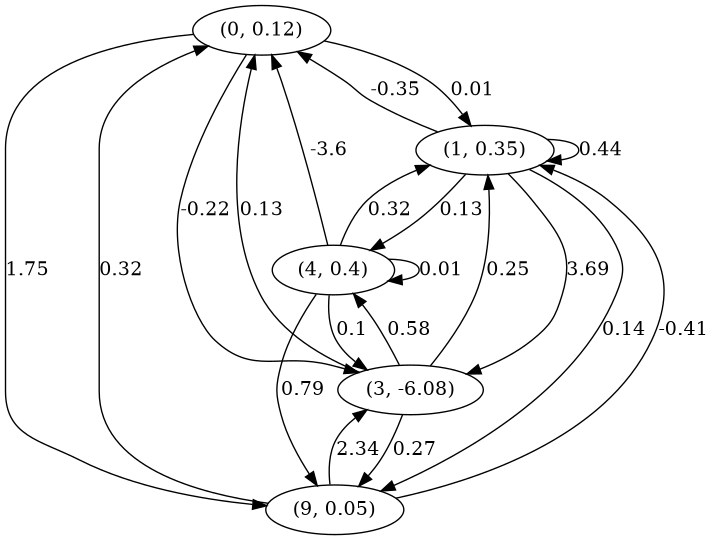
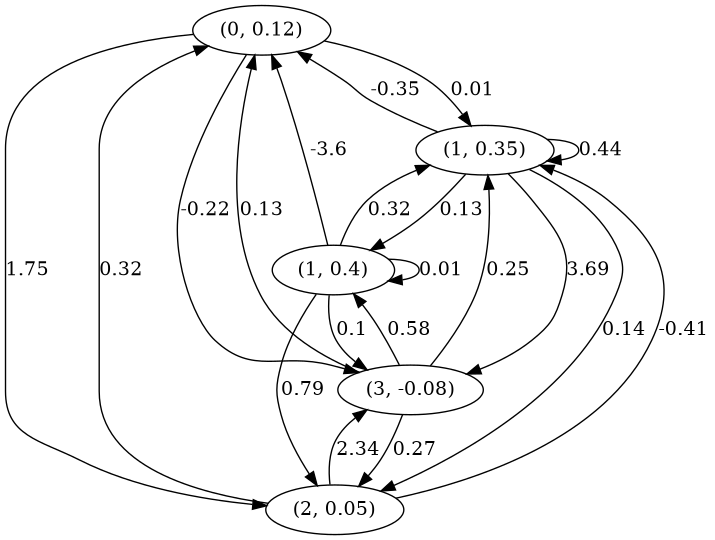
node "(4, 0.4)": label "(4, 0.4)" -> "(1, 0.4)"
node "(3, -6.08)": label "(3, -6.08)" -> "(3, -0.08)"
node "(9, 0.05)": label "(9, 0.05)" -> "(2, 0.05)"
